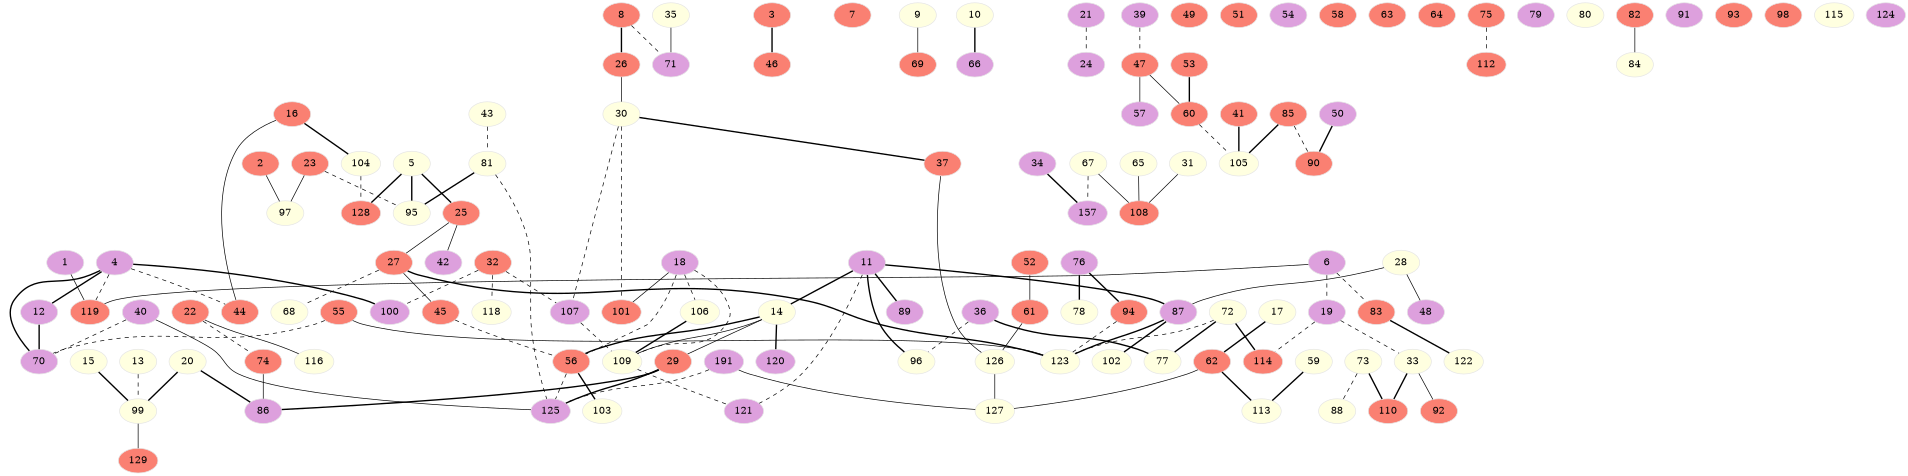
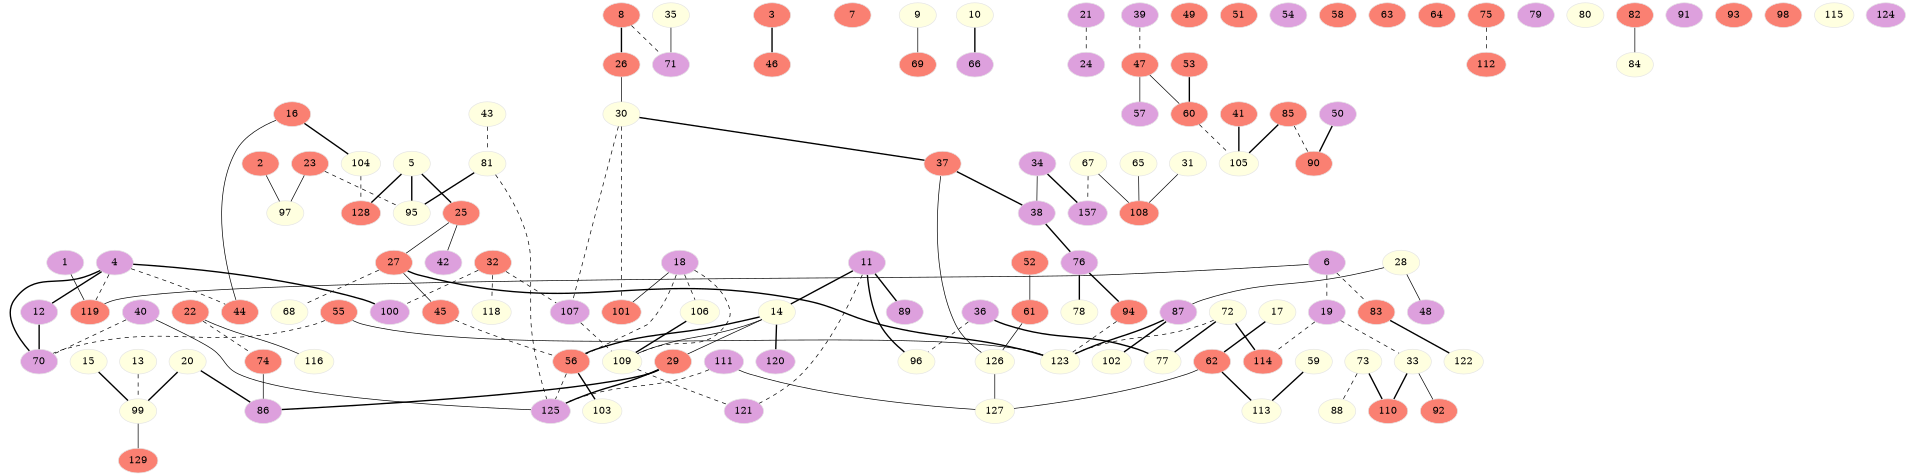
node "38": added
edge "11" -- "87": removed
node "191": label "191" -> "111"
